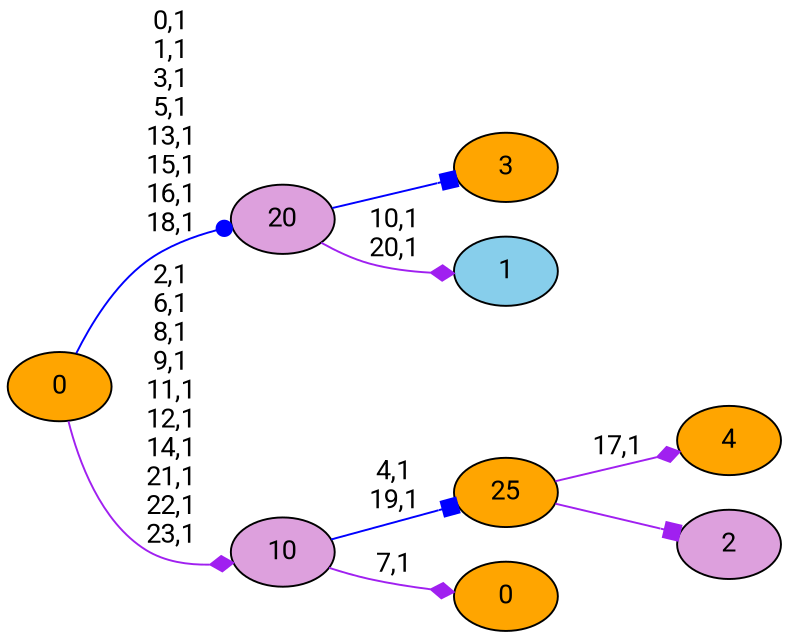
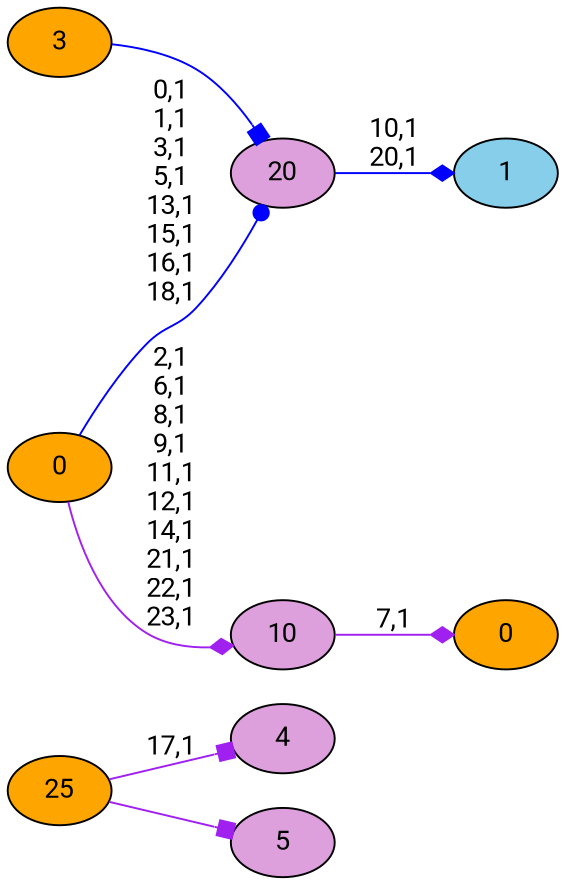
edge "20" -> "3": reversed
edge "20" -> "1": color purple -> blue
node "4": fillcolor orange -> plum
edge "25" -> "4": arrowhead diamond -> box
edge "10" -> "25": removed, label "4,1 19,1"
node "2": label "2" -> "5"
